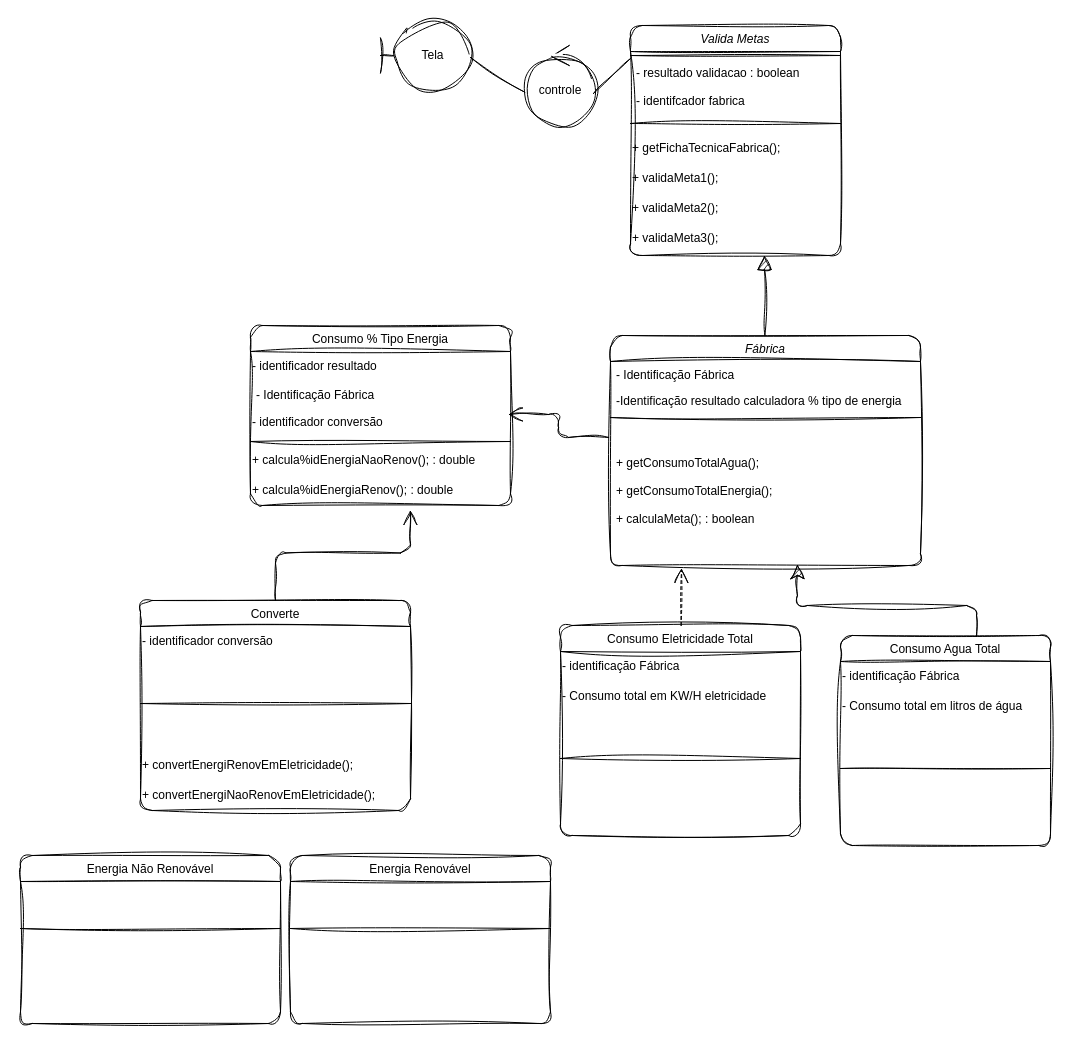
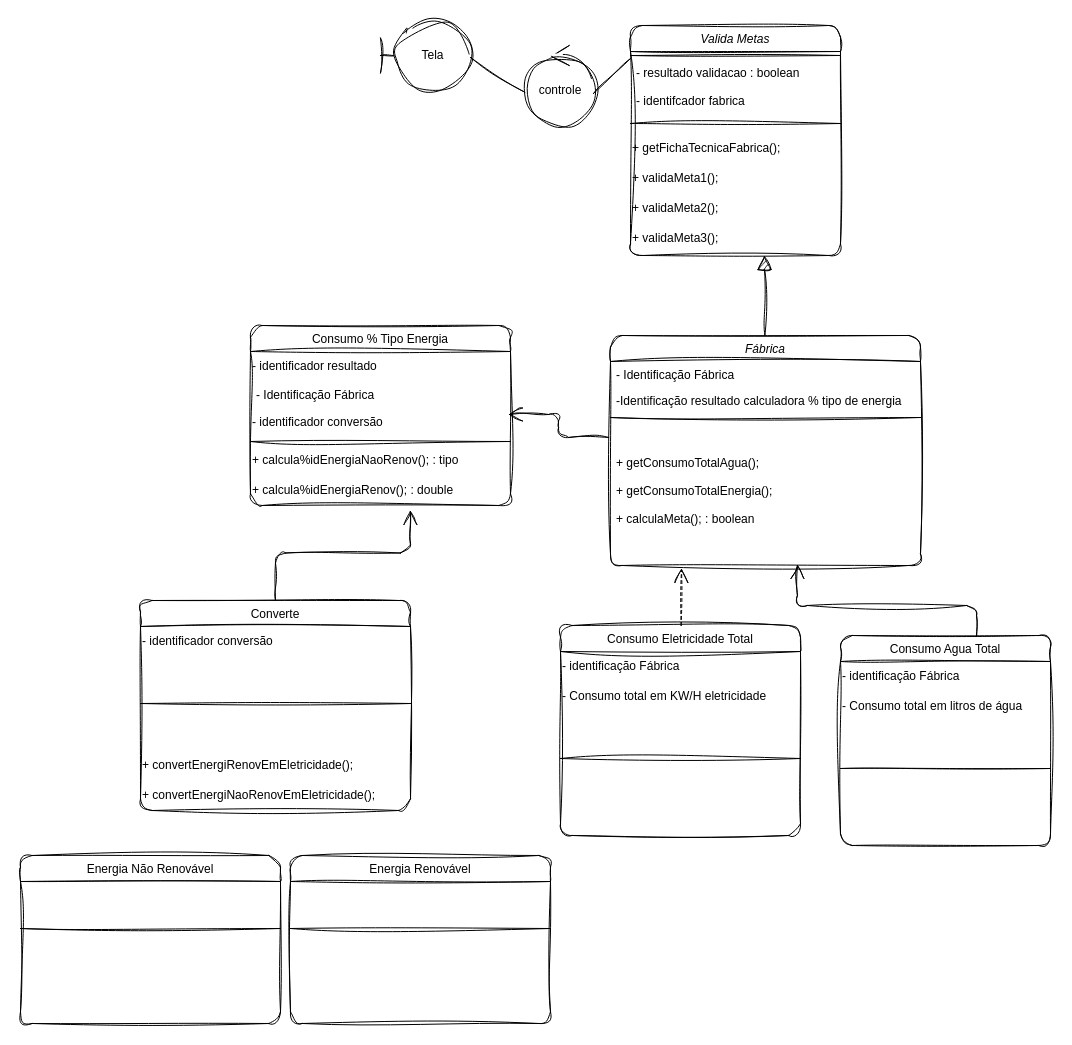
node "+ calcula%idEnergiaNaoRenov(); : double": label "+ calcula%idEnergiaNaoRenov(); : double" -> "+ calcula%idEnergiaNaoRenov(); : tipo"
edge "Consumo Agua Total" -> "+ getConsumoTotalAgua(); + getConsumoTotalEnergia(); + calculaMeta(); : boolean": arrowhead classic -> open
